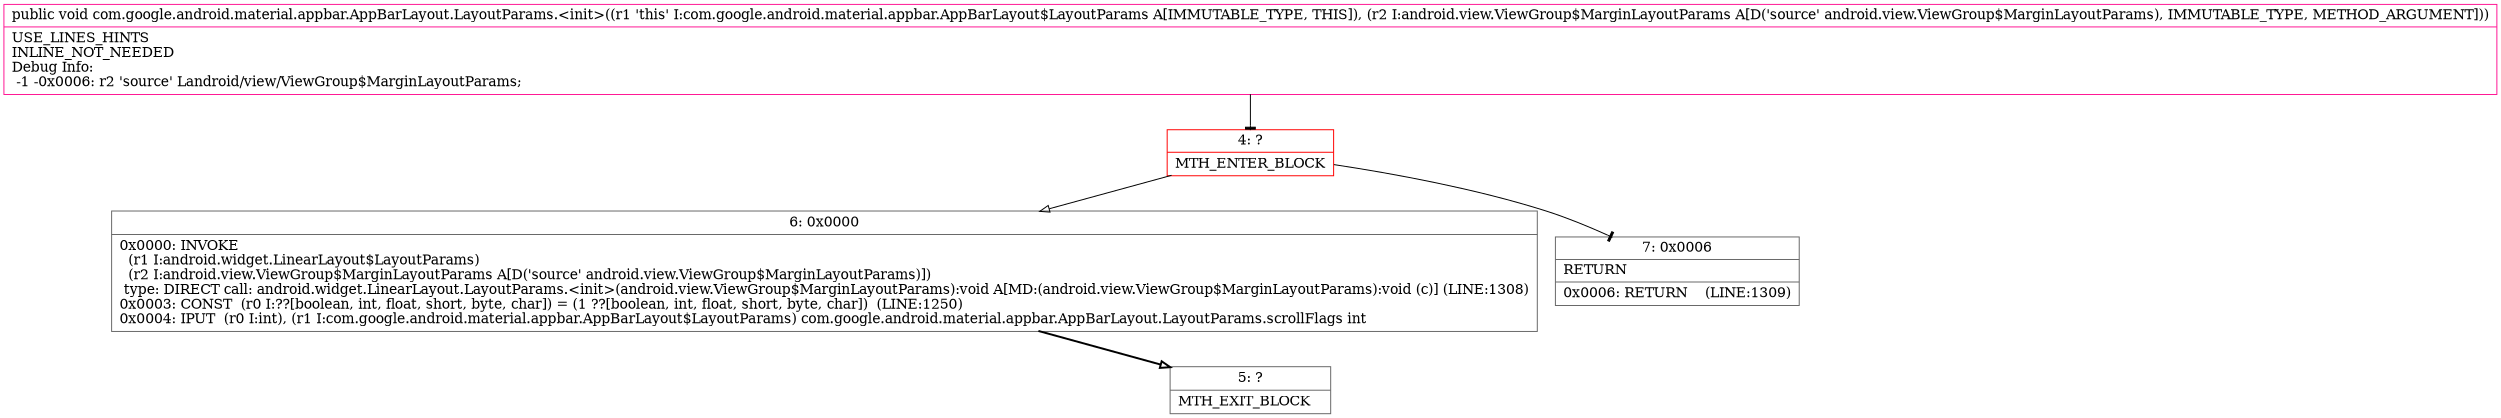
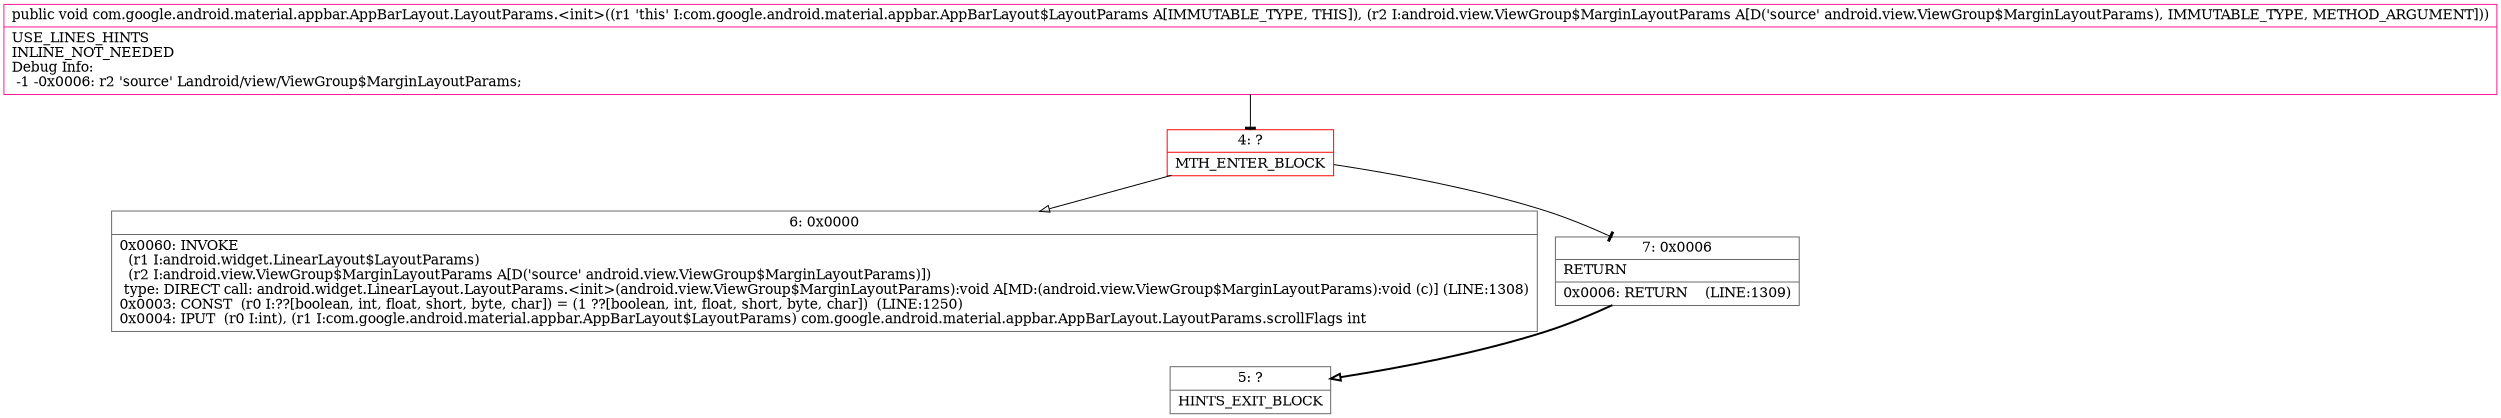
node "6: 0x0000": text "0x0000: INVOKE" -> "0x0060: INVOKE"
edge "6: 0x0000" -> "5: ?": now "7: 0x0006" -> "5: ?"
node "5: ?": text "MTH_EXIT_BLOCK" -> "HINTS_EXIT_BLOCK"
